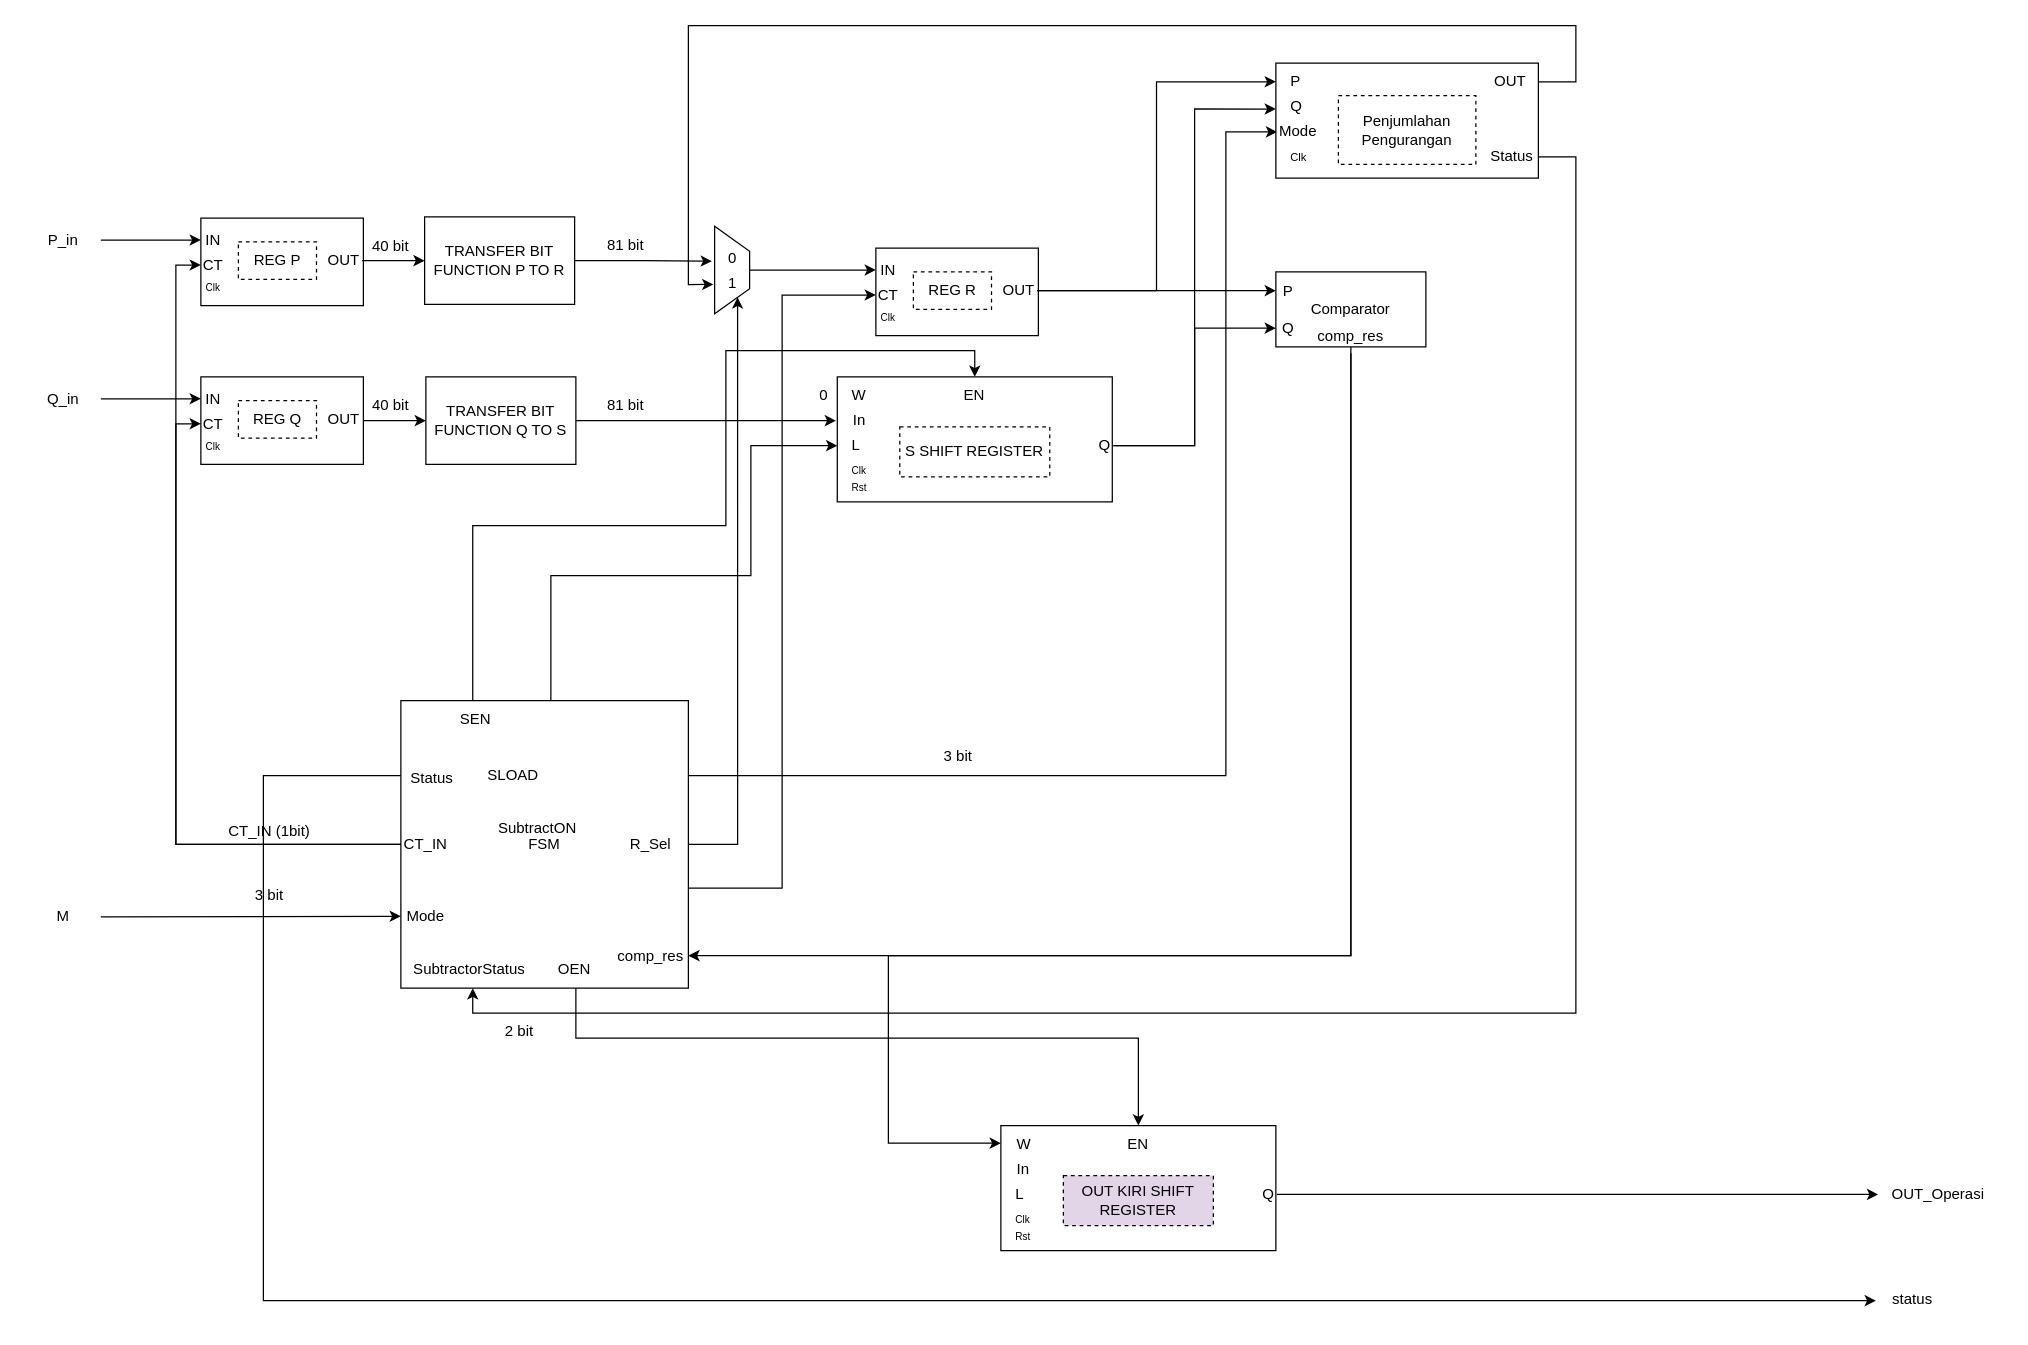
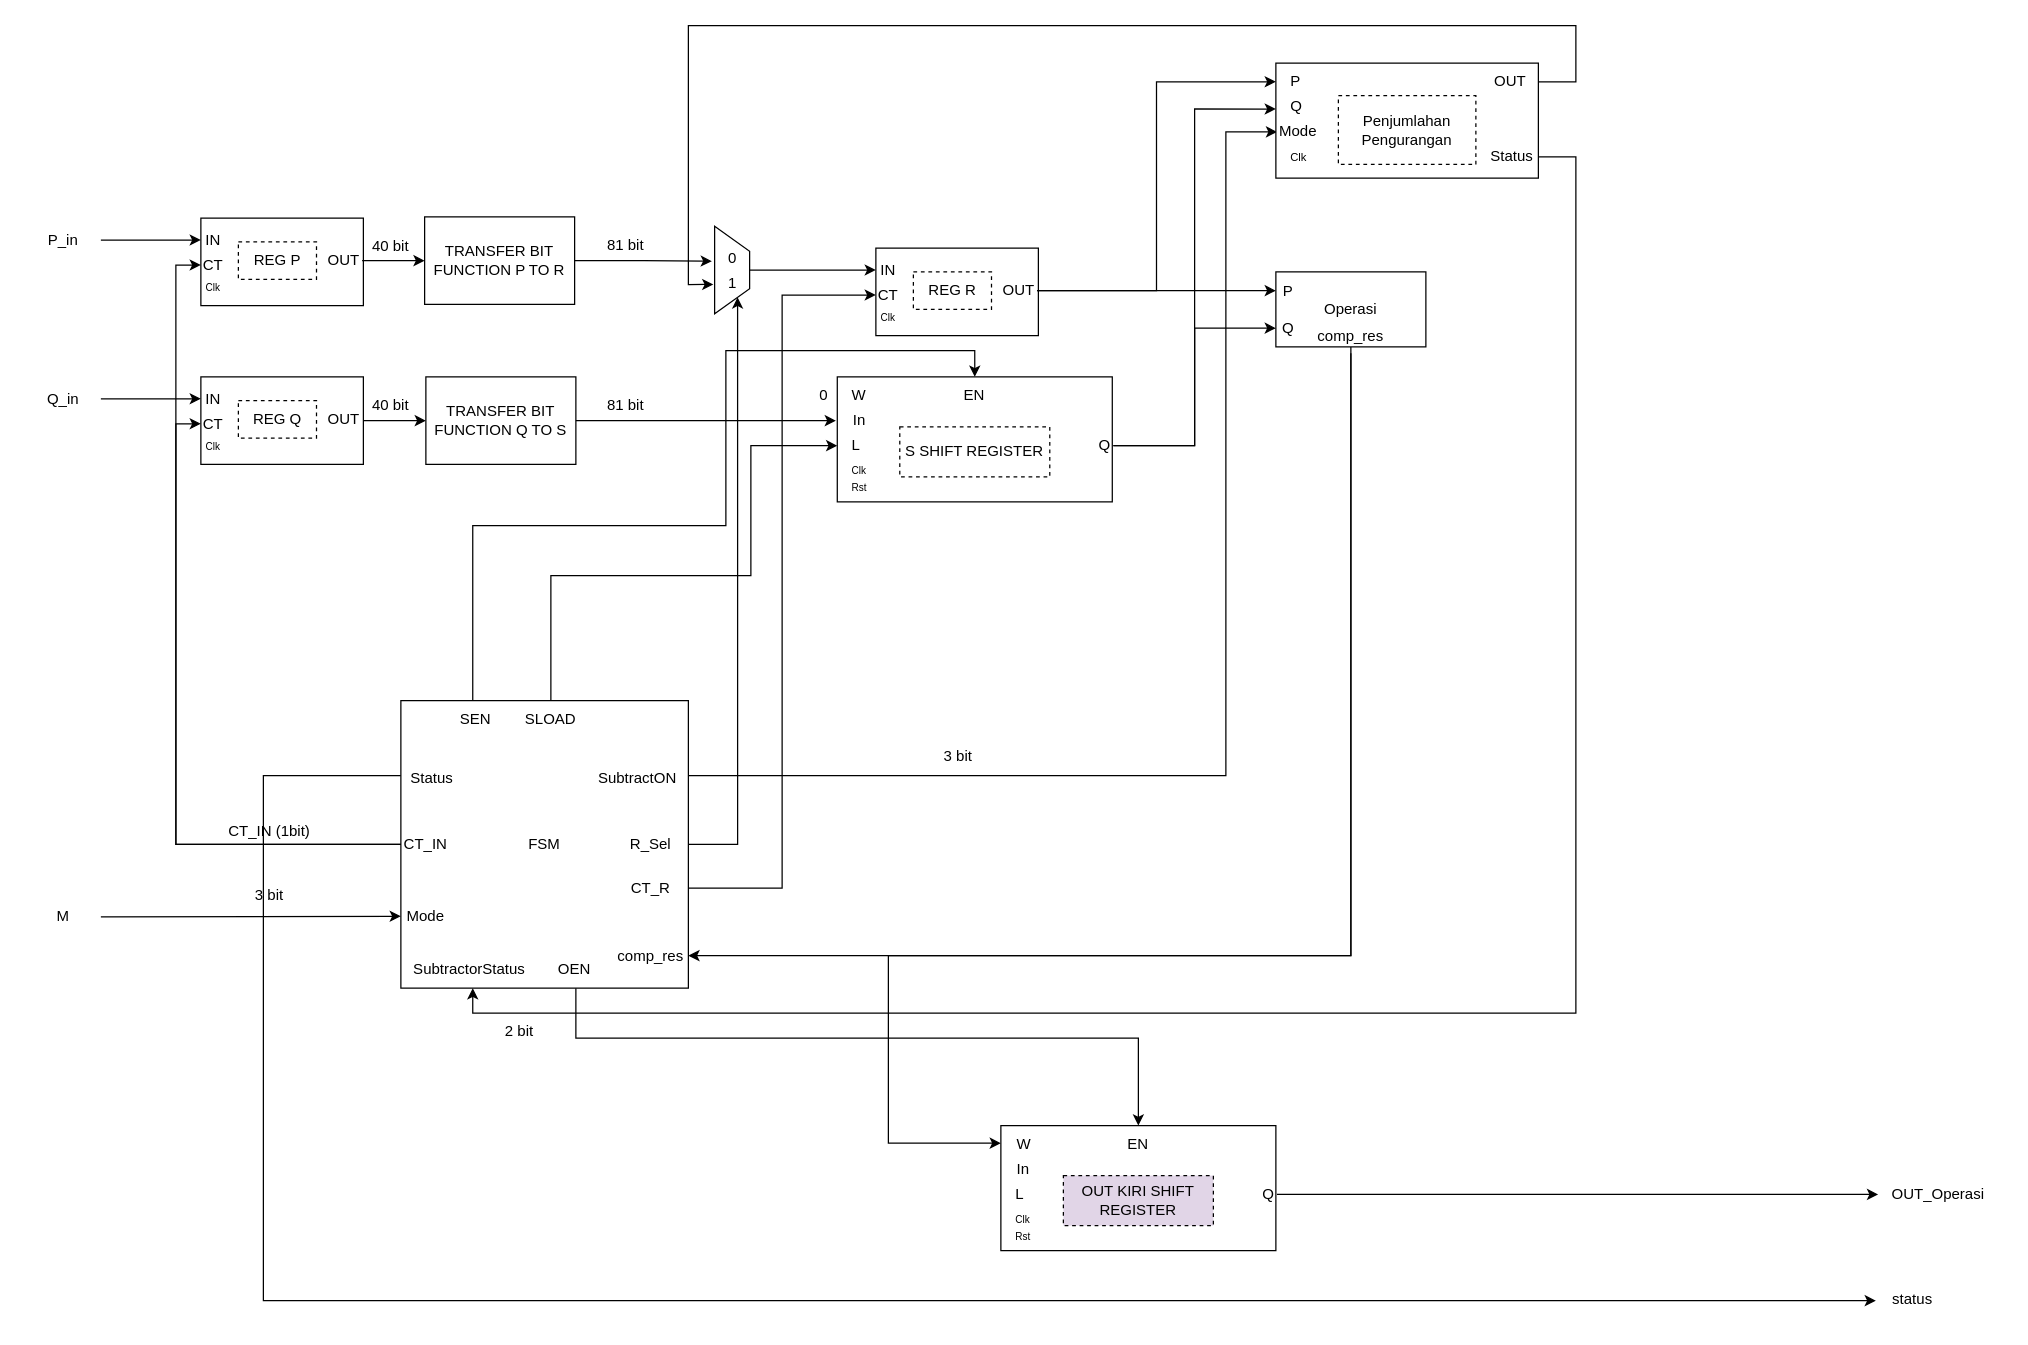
node "Comparator": label "Comparator" -> "Operasi"
node "SLOAD": moved (513, 776) -> (551, 719)
node "SubtractON": moved (538, 828) -> (638, 778)
node "CT_R": added
